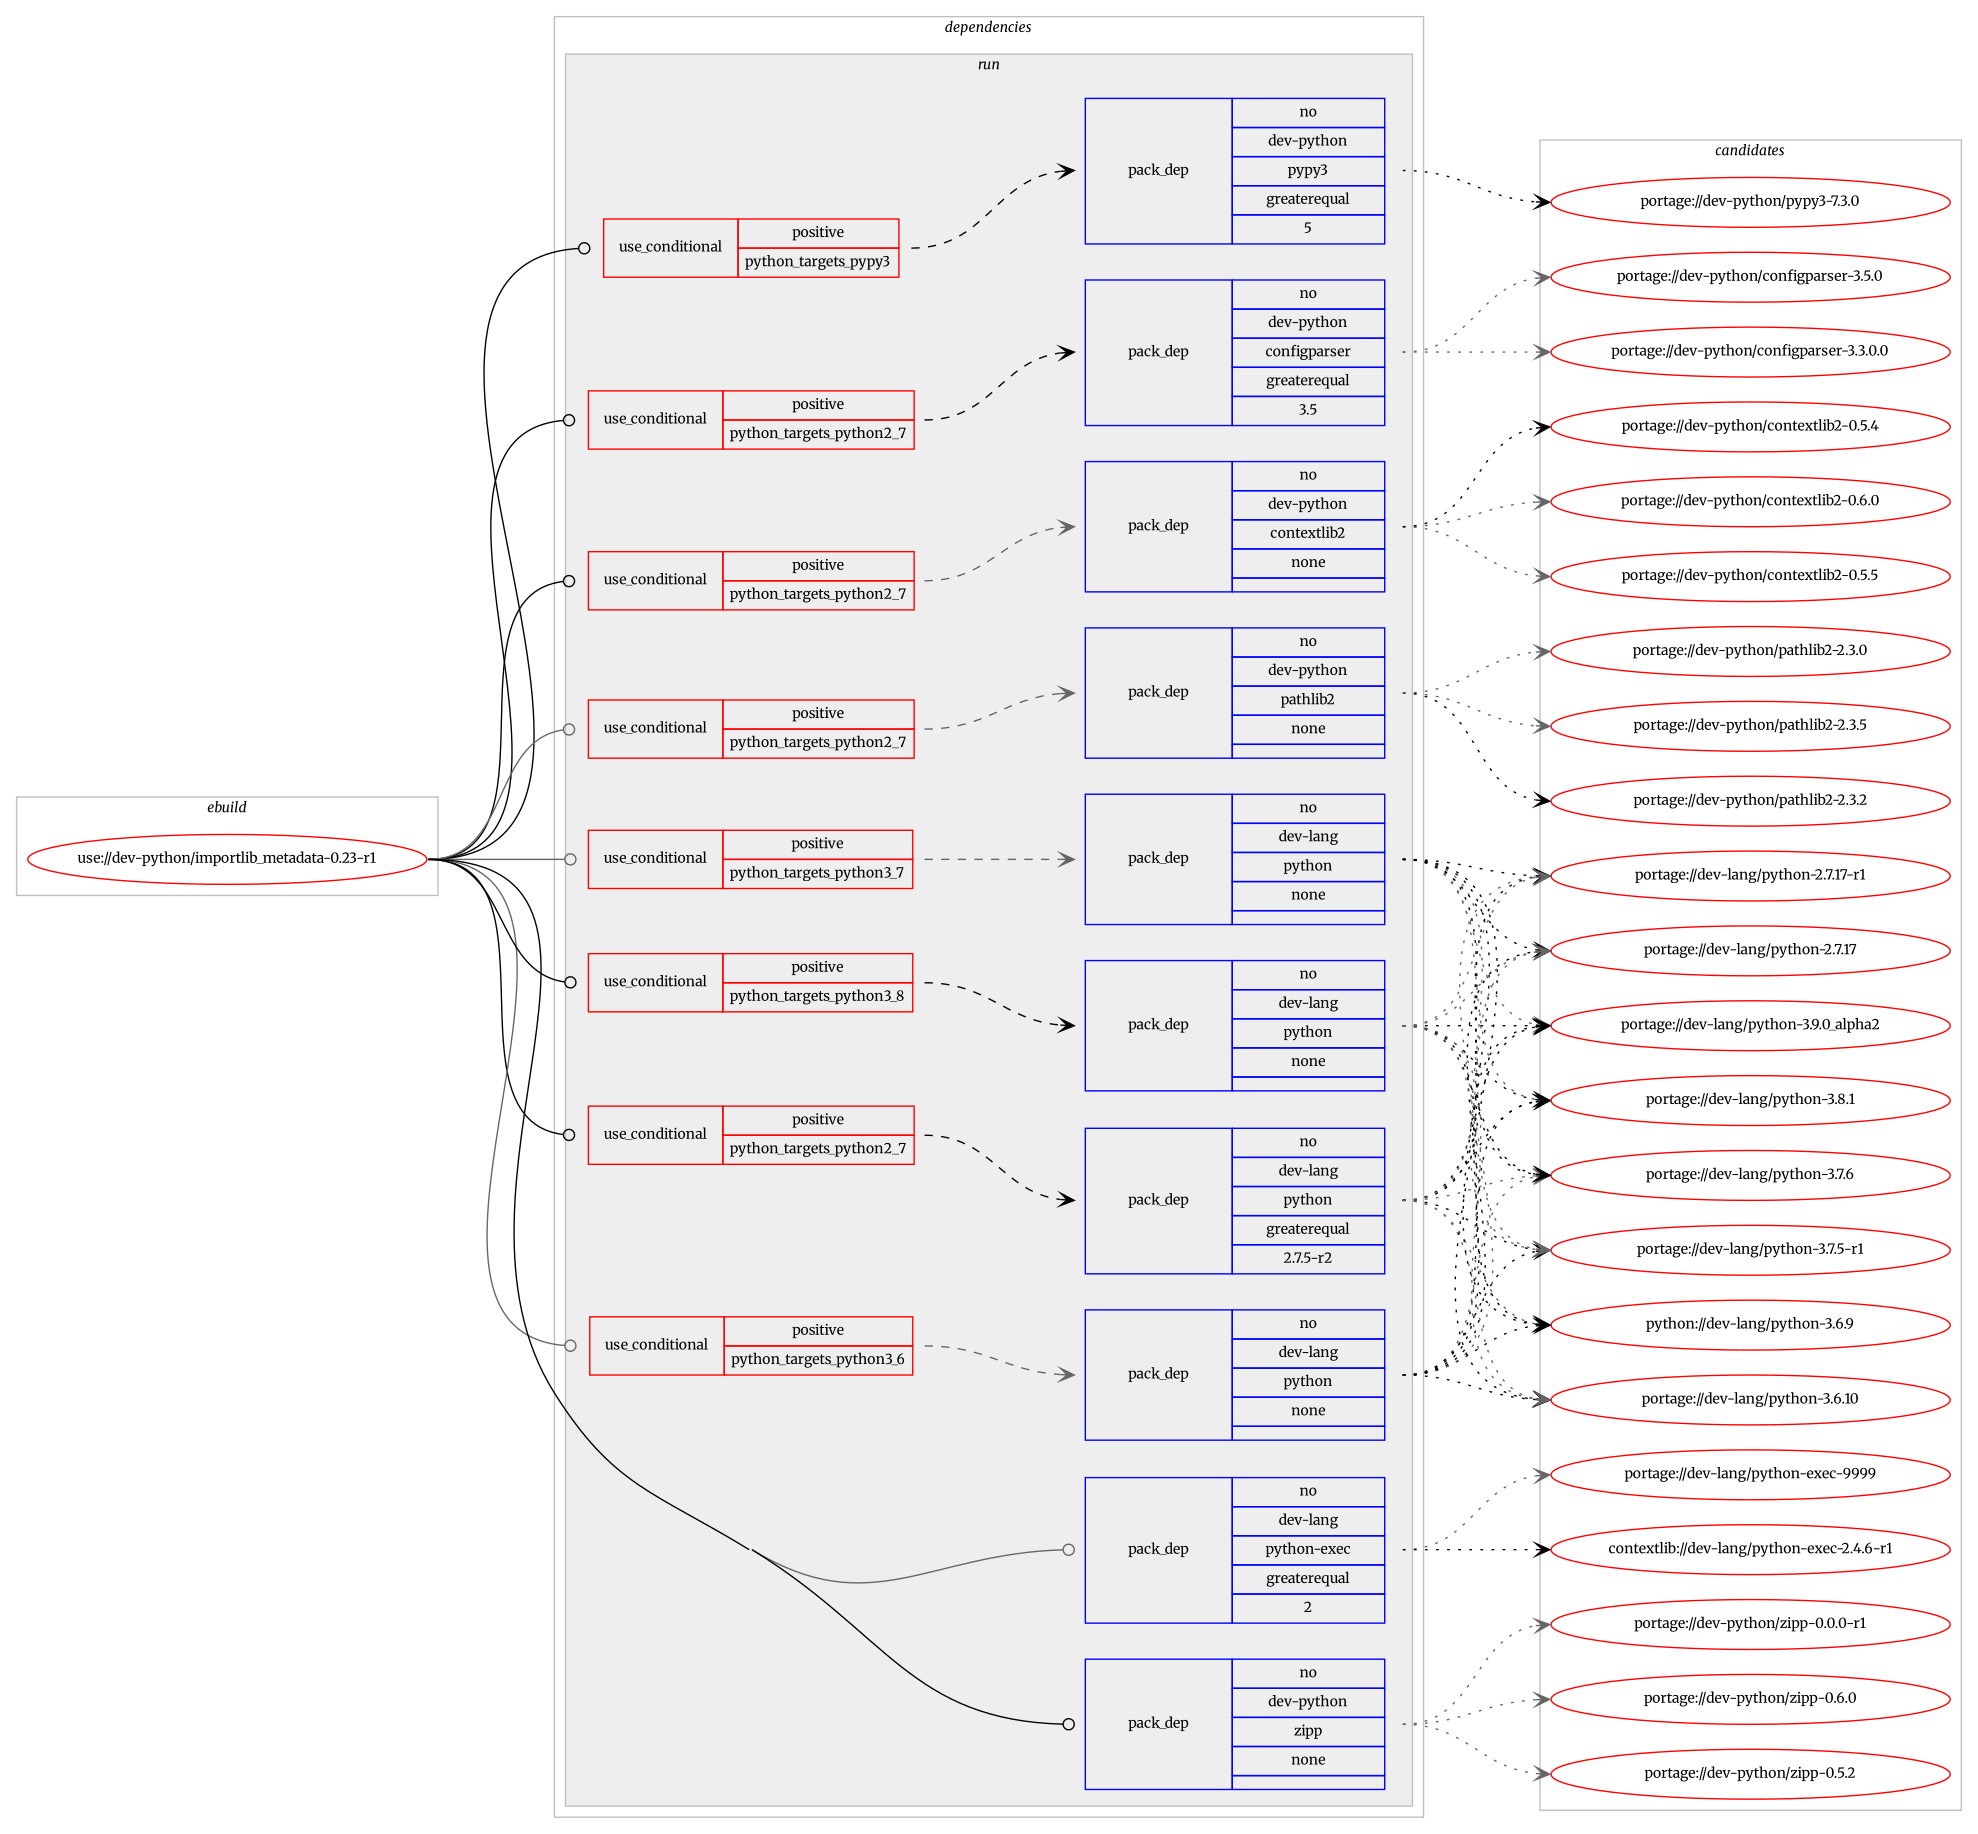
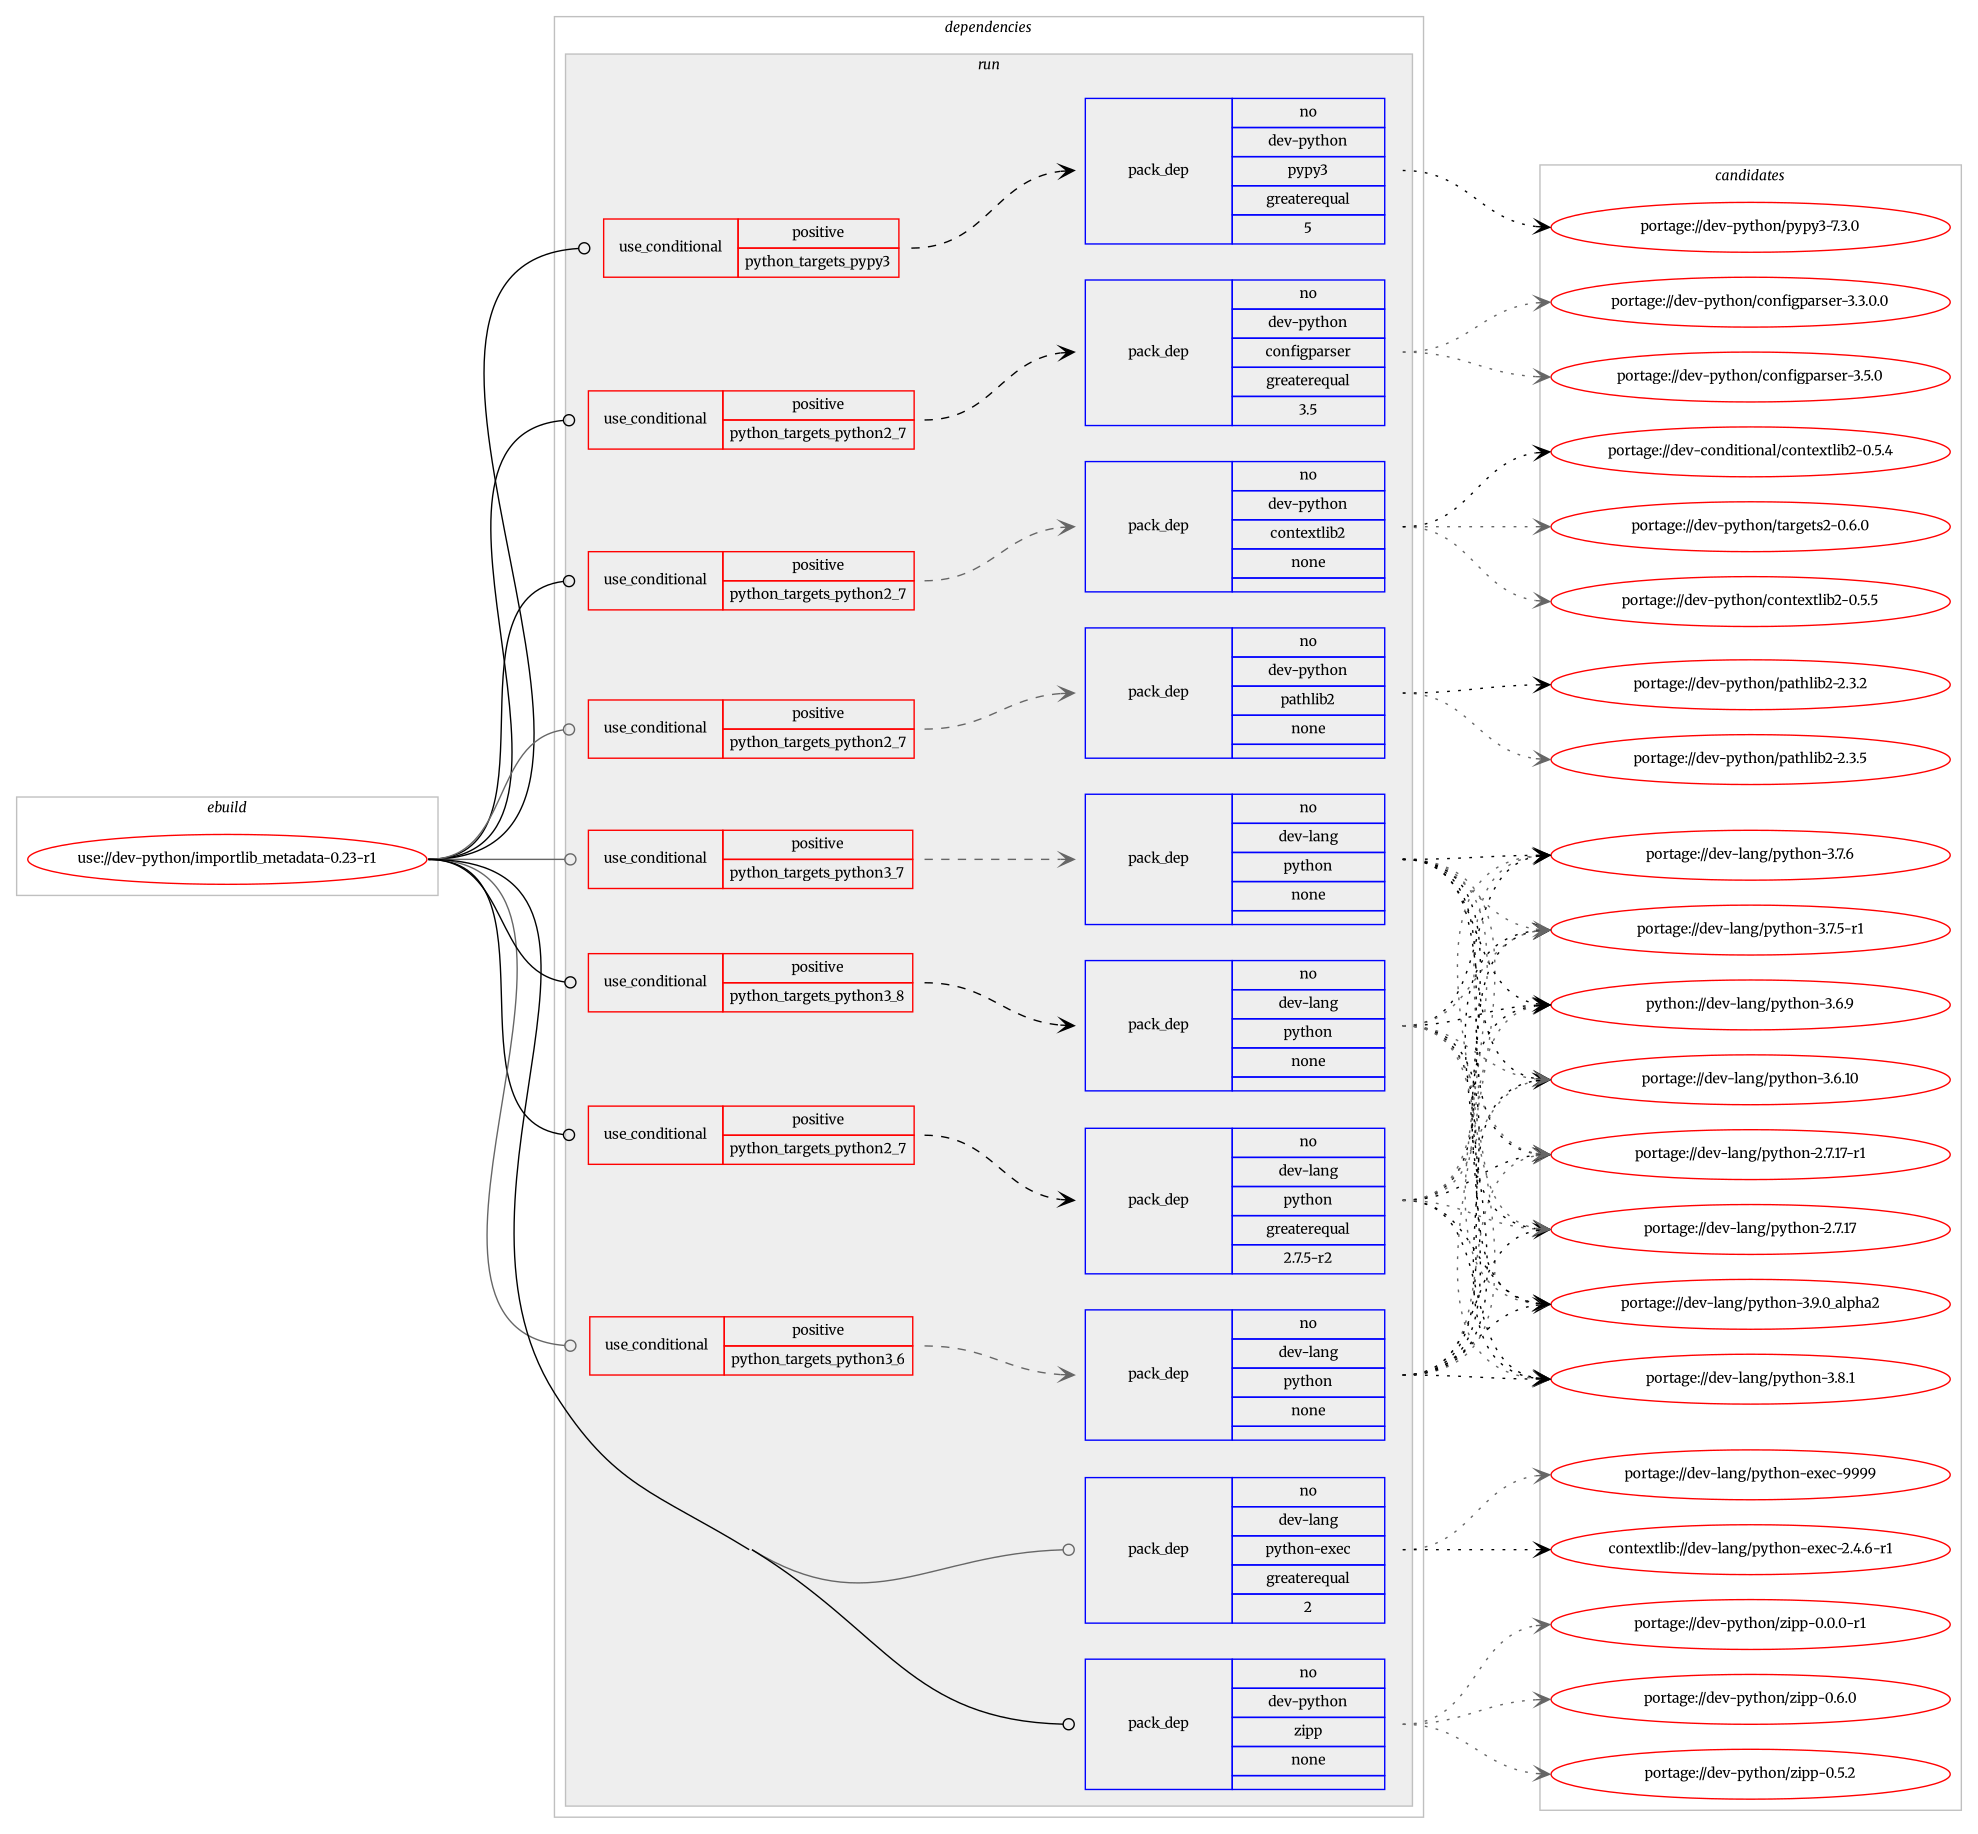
node "portage://dev-python/contextlib2-0.5.4": label "portage://dev-python/contextlib2-0.5.4" -> "portage://dev-conditional/contextlib2-0.5.4"
node "portage://dev-python/contextlib2-0.6.0": label "portage://dev-python/contextlib2-0.6.0" -> "portage://dev-python/targets2-0.6.0"
node "portage://dev-python/pathlib2-2.3.0": removed
